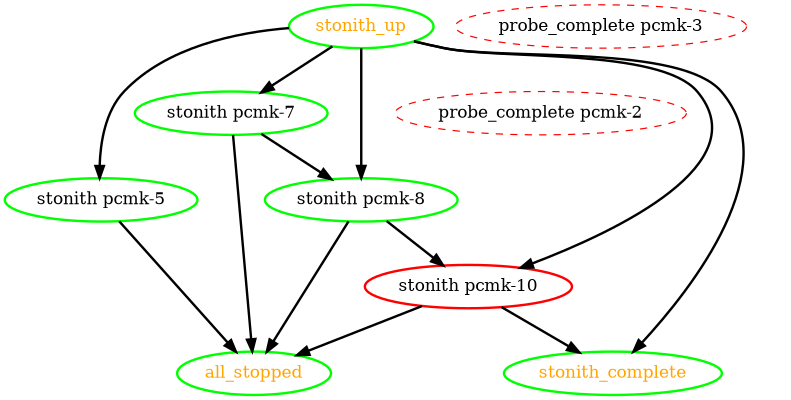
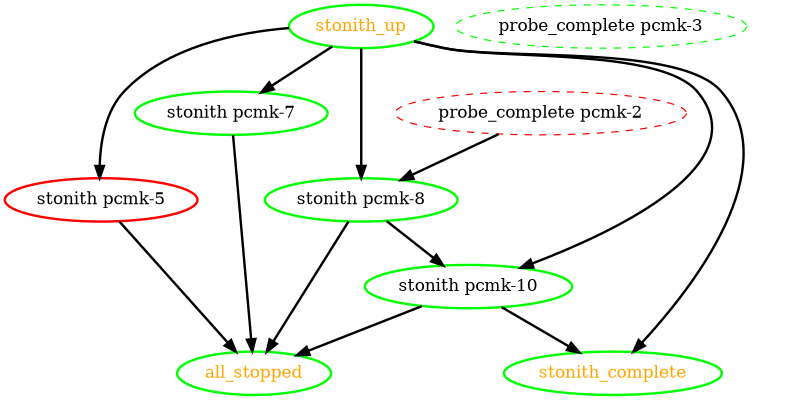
node "probe_complete pcmk-3": color red -> green
edge "stonith pcmk-7" -> "stonith pcmk-8": now "probe_complete pcmk-2" -> "stonith pcmk-8"
node "stonith pcmk-5": color green -> red
node "stonith pcmk-10": color red -> green
